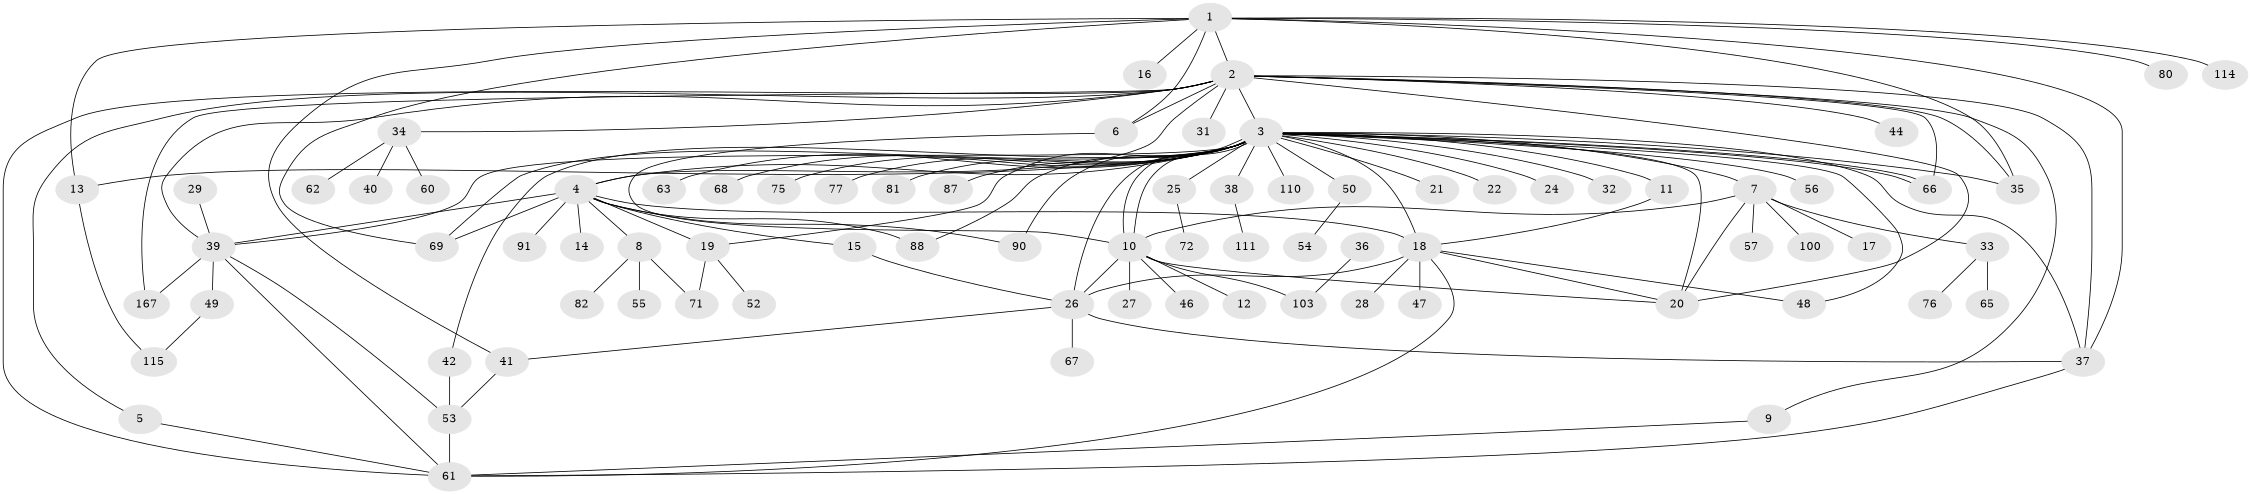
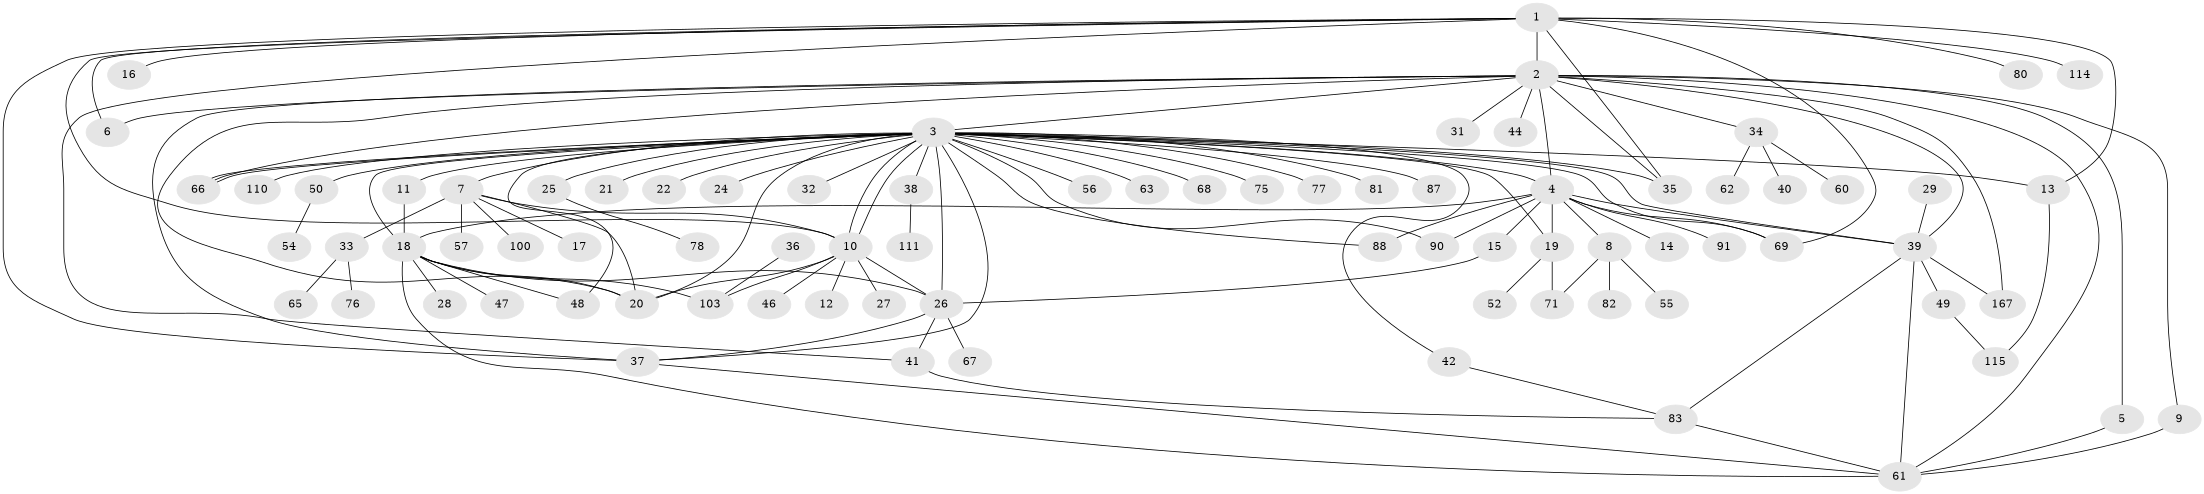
edge "6" -- "10": now "1" -- "10"
node "72": label "72" -> "78"
edge "18" -- "103": added
node "53": label "53" -> "83"
